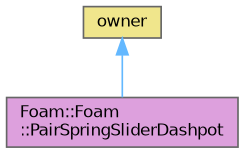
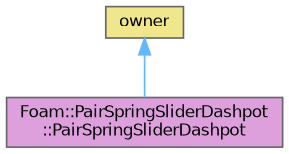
node "Foam::Foam ::PairSpringSliderDashpot": label "Foam::Foam ::PairSpringSliderDashpot" -> "Foam::PairSpringSliderDashpot ::PairSpringSliderDashpot"
